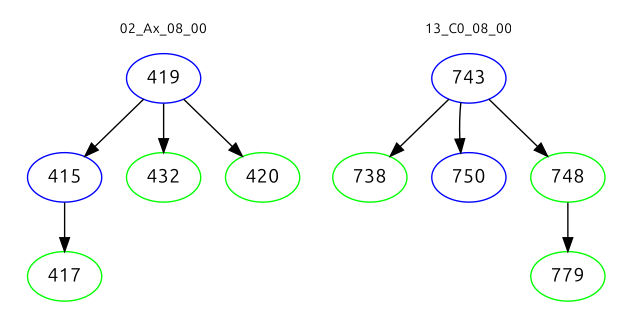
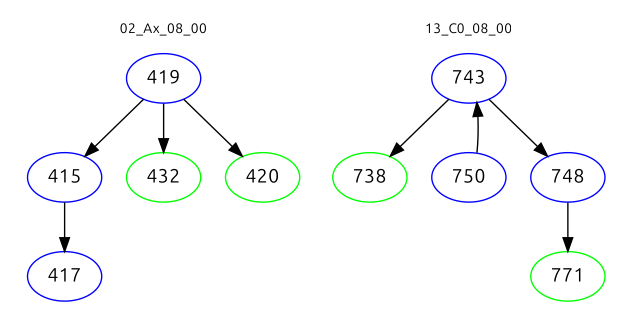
edge "743" -> "750": reversed
node "748": color green -> blue
node "417": color green -> blue
node "779": label "779" -> "771"
